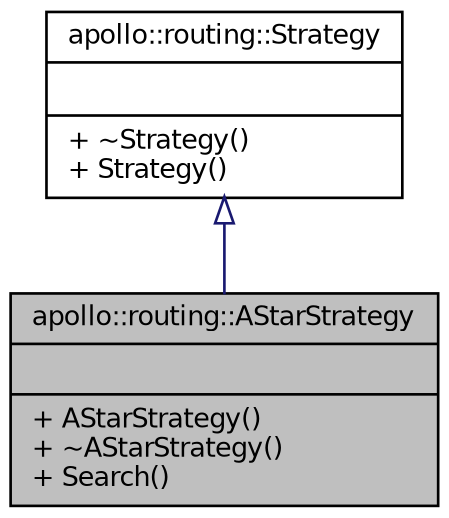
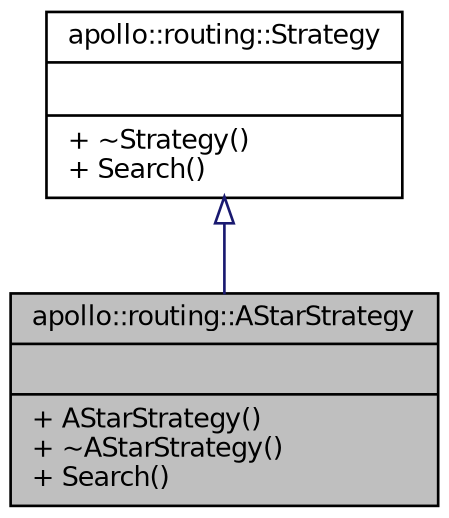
node "apollo::routing::Strategy": text "+ Strategy()" -> "+ Search()"
